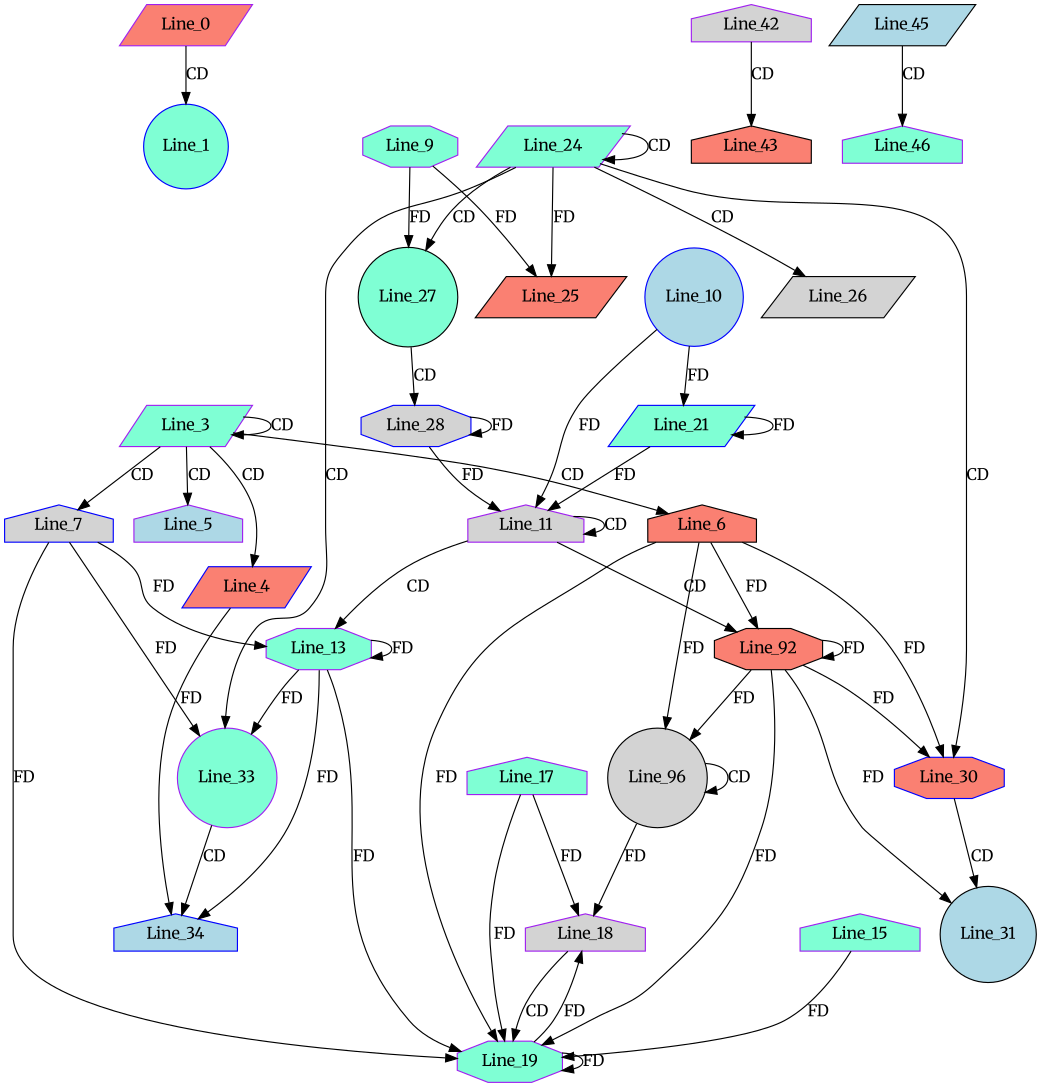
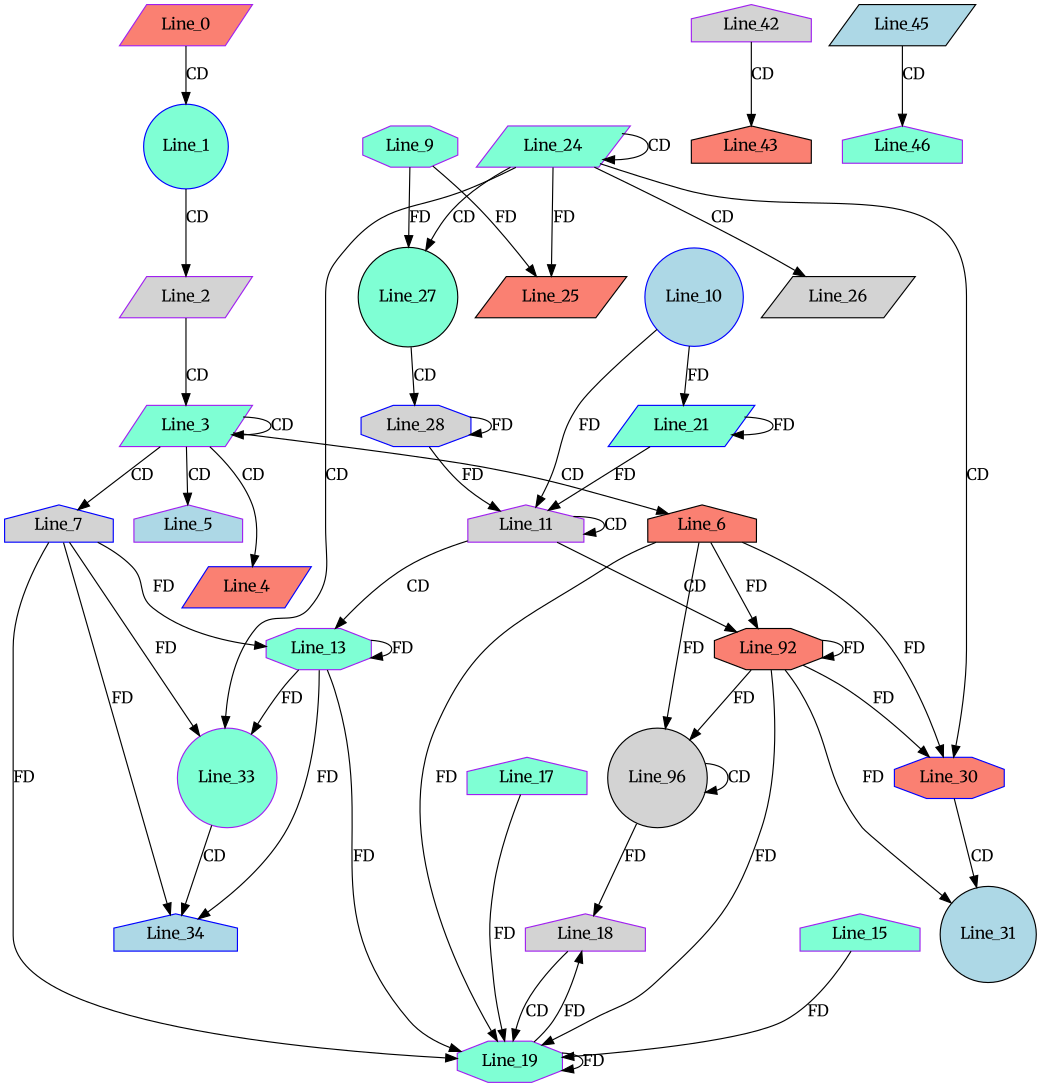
node "Line_2": added
edge "Line_4" -> "Line_34": now "Line_7" -> "Line_34"
edge "Line_17" -> "Line_18": removed, label "FD"
